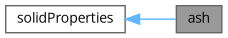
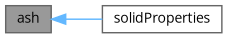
edge "ash" -> "solidProperties": reversed
